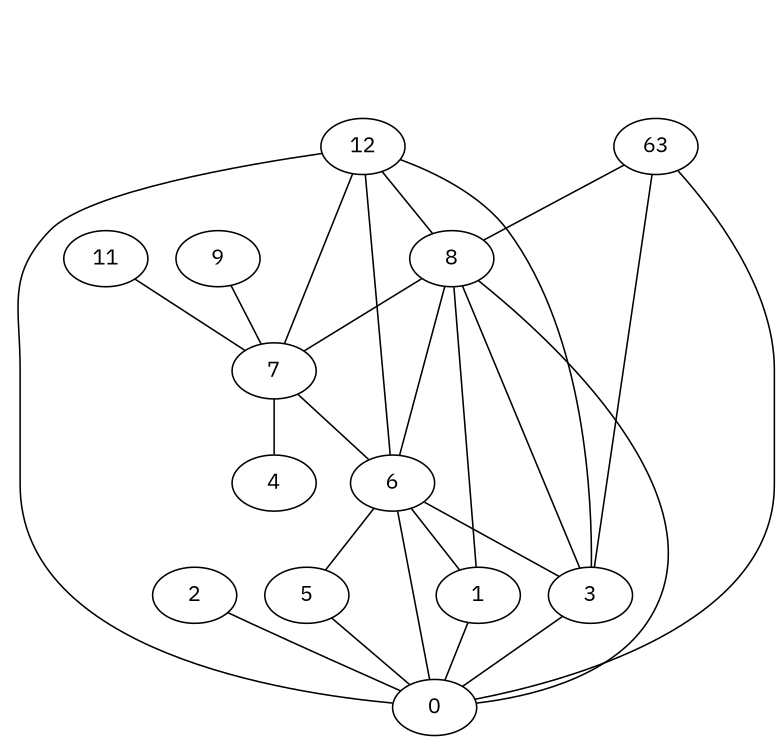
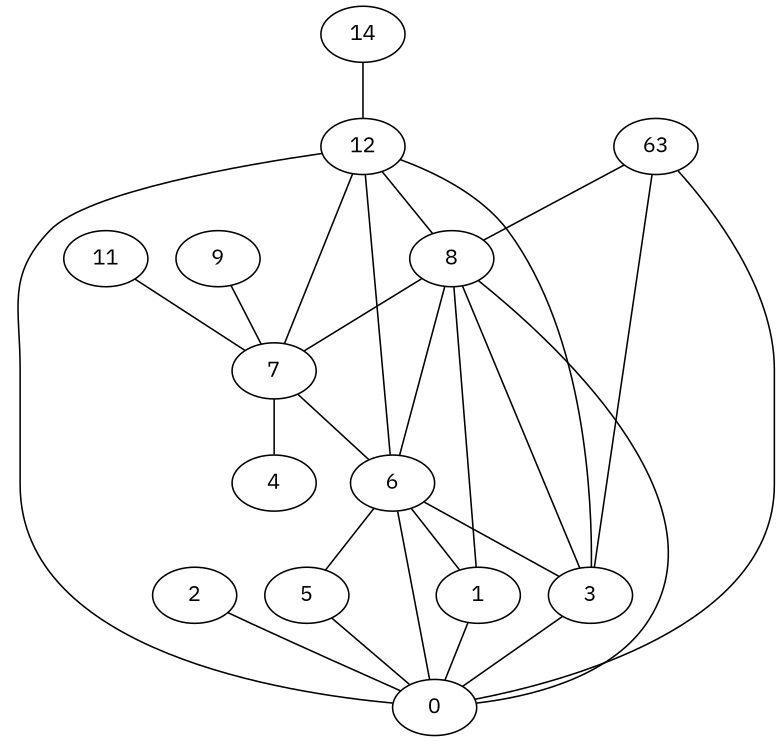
node "14": added
